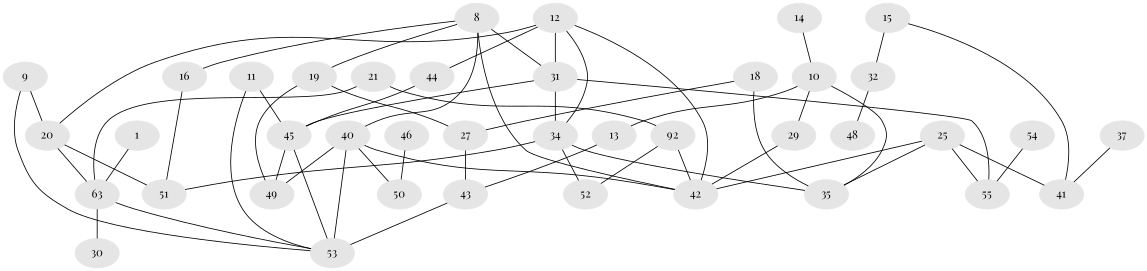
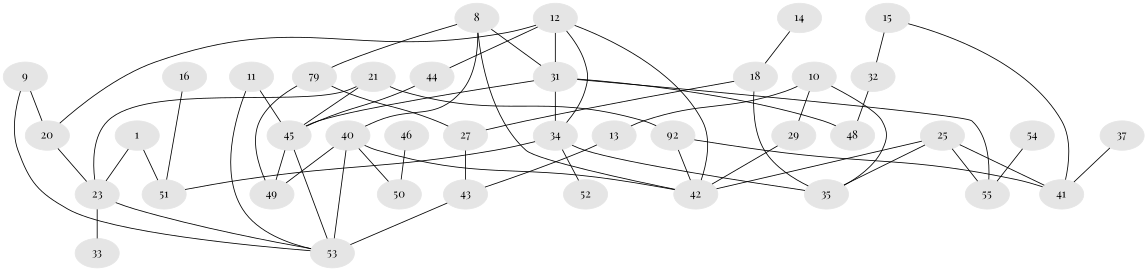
edge "8" -- "16": removed
edge "14" -- "10": now "14" -- "18"
node "19": label "19" -> "79"
edge "31" -- "48": added
edge "21" -- "45": added
edge "20" -- "51": now "1" -- "51"
edge "92" -- "52": now "92" -- "41"
node "63": label "63" -> "23"
node "30": label "30" -> "33"
